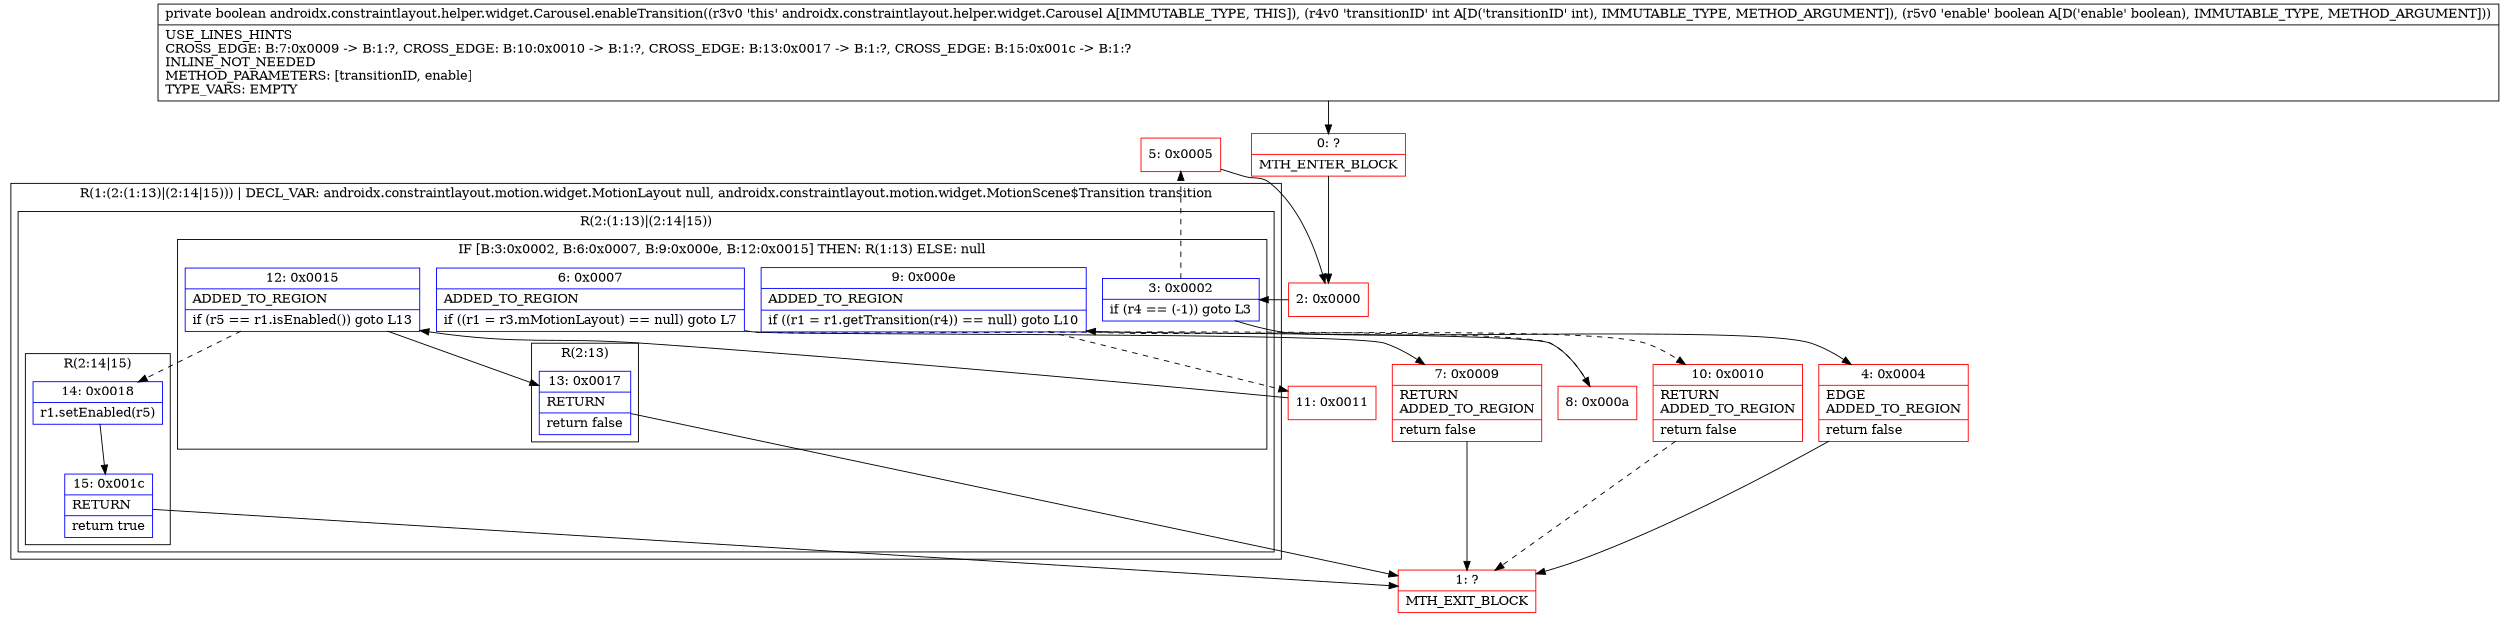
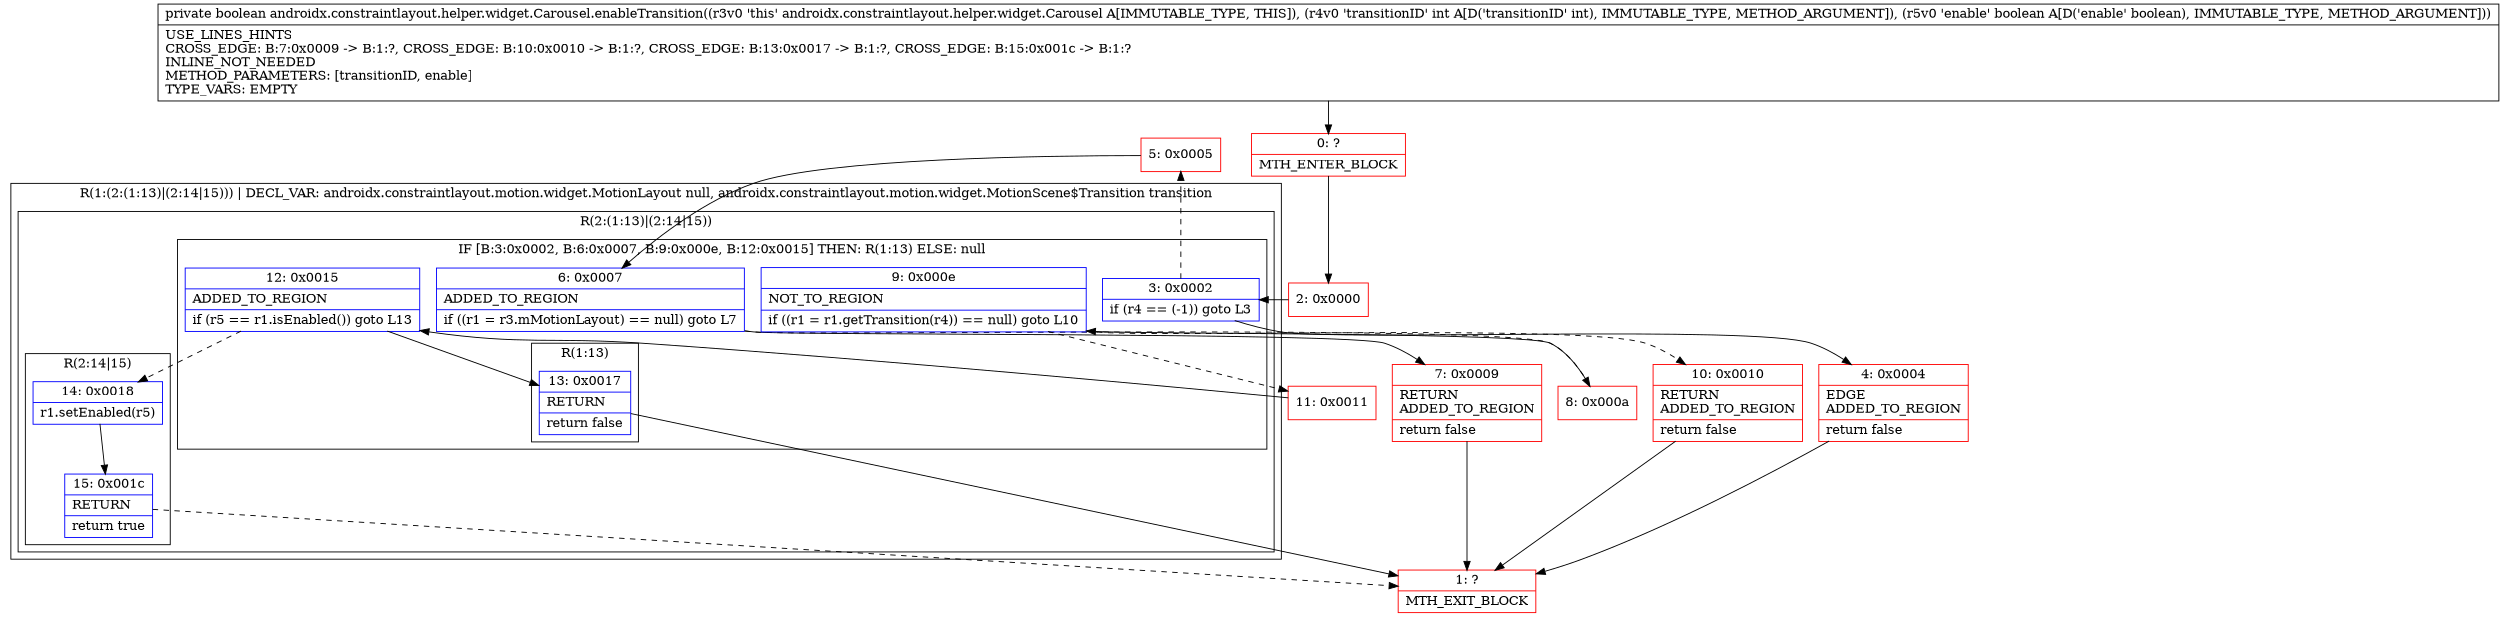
edge "5: 0x0005" -> "2: 0x0000": now "5: 0x0005" -> "6: 0x0007"
node "9: 0x000e": text "ADDED_TO_REGION" -> "NOT_TO_REGION"
cluster "R(2:13)": label "R(2:13)" -> "R(1:13)"
edge "10: 0x0010" -> "1: ?": style dashed -> solid
edge "15: 0x001c" -> "1: ?": style solid -> dashed
